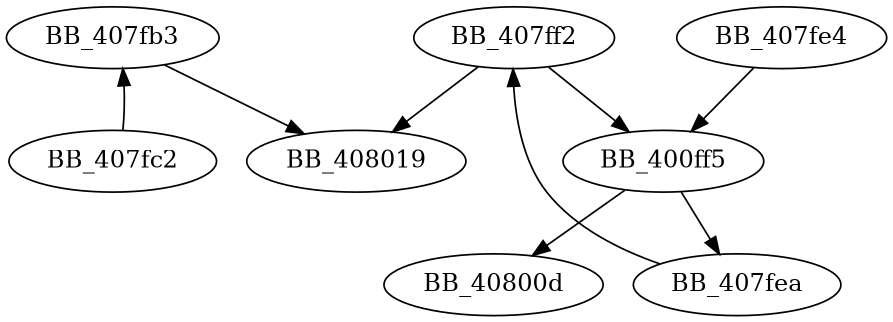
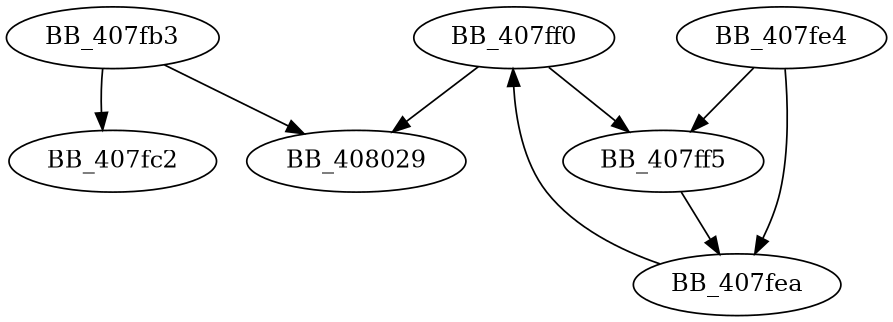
node "BB_407ff2": label "BB_407ff2" -> "BB_407ff0"
edge "BB_407fc2" -> "BB_407fb3": reversed
edge "BB_407fe4" -> "BB_407fea": added
node "BB_408019": label "BB_408019" -> "BB_408029"
node "BB_400ff5": label "BB_400ff5" -> "BB_407ff5"
node "BB_40800d": removed
